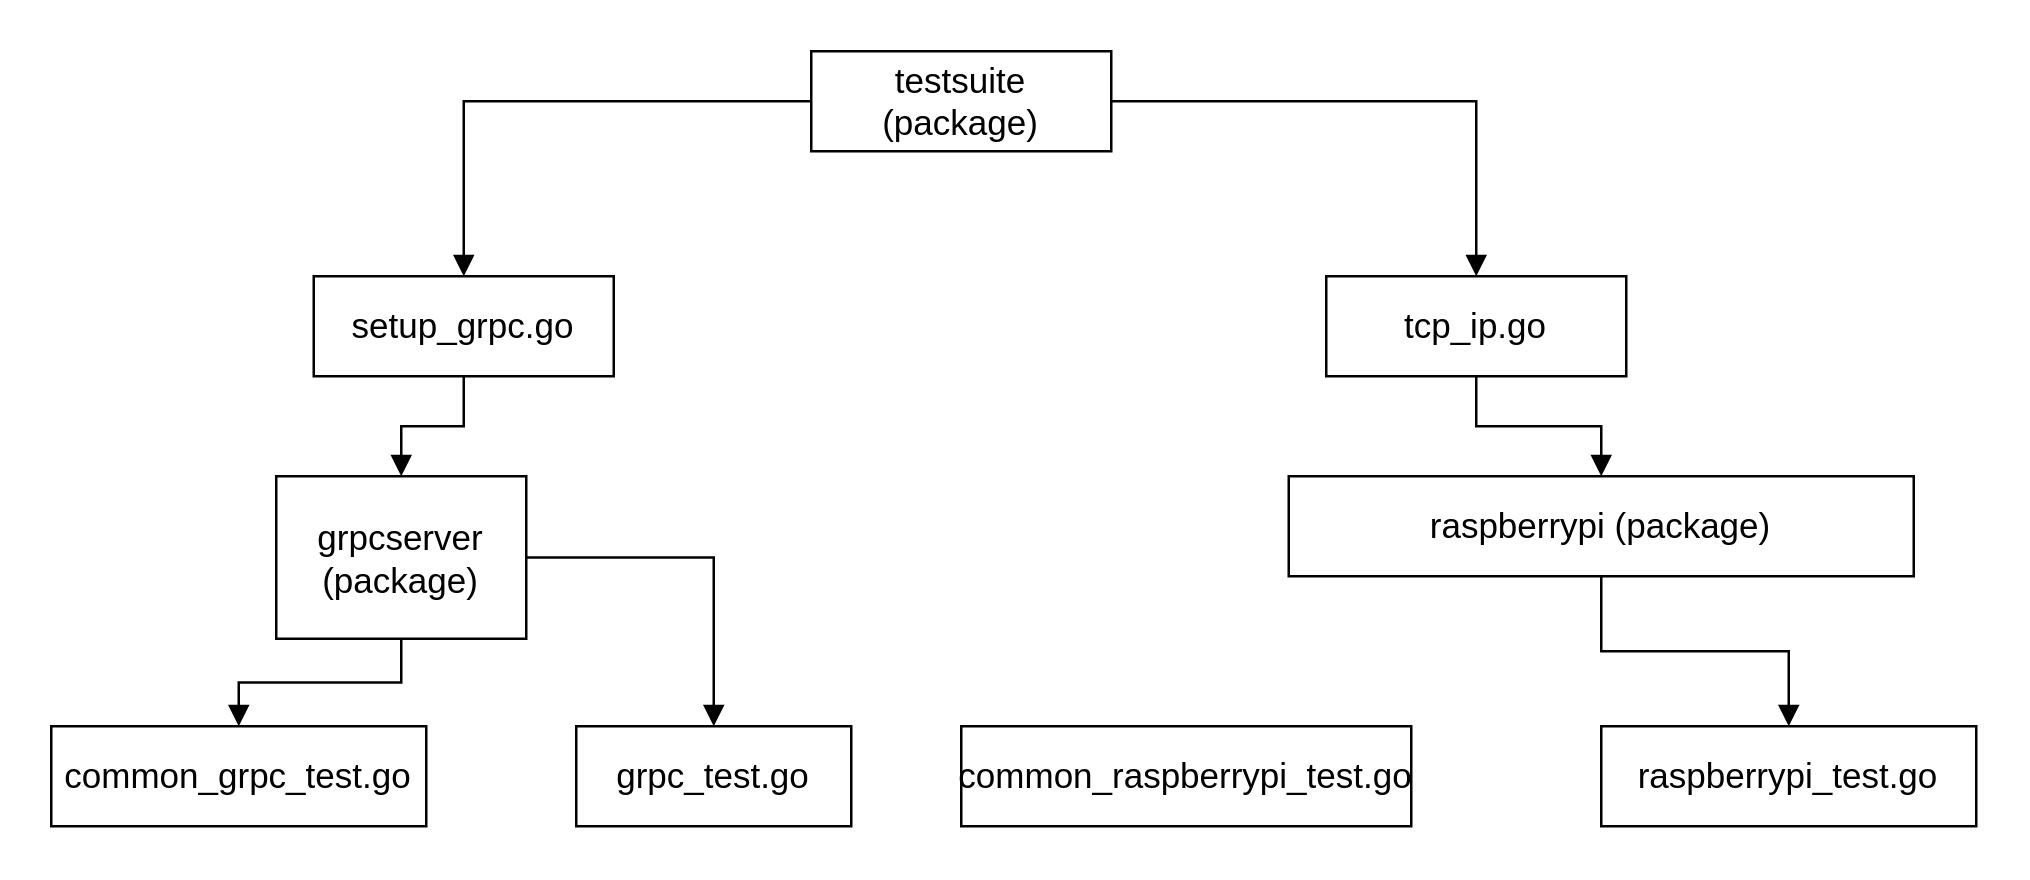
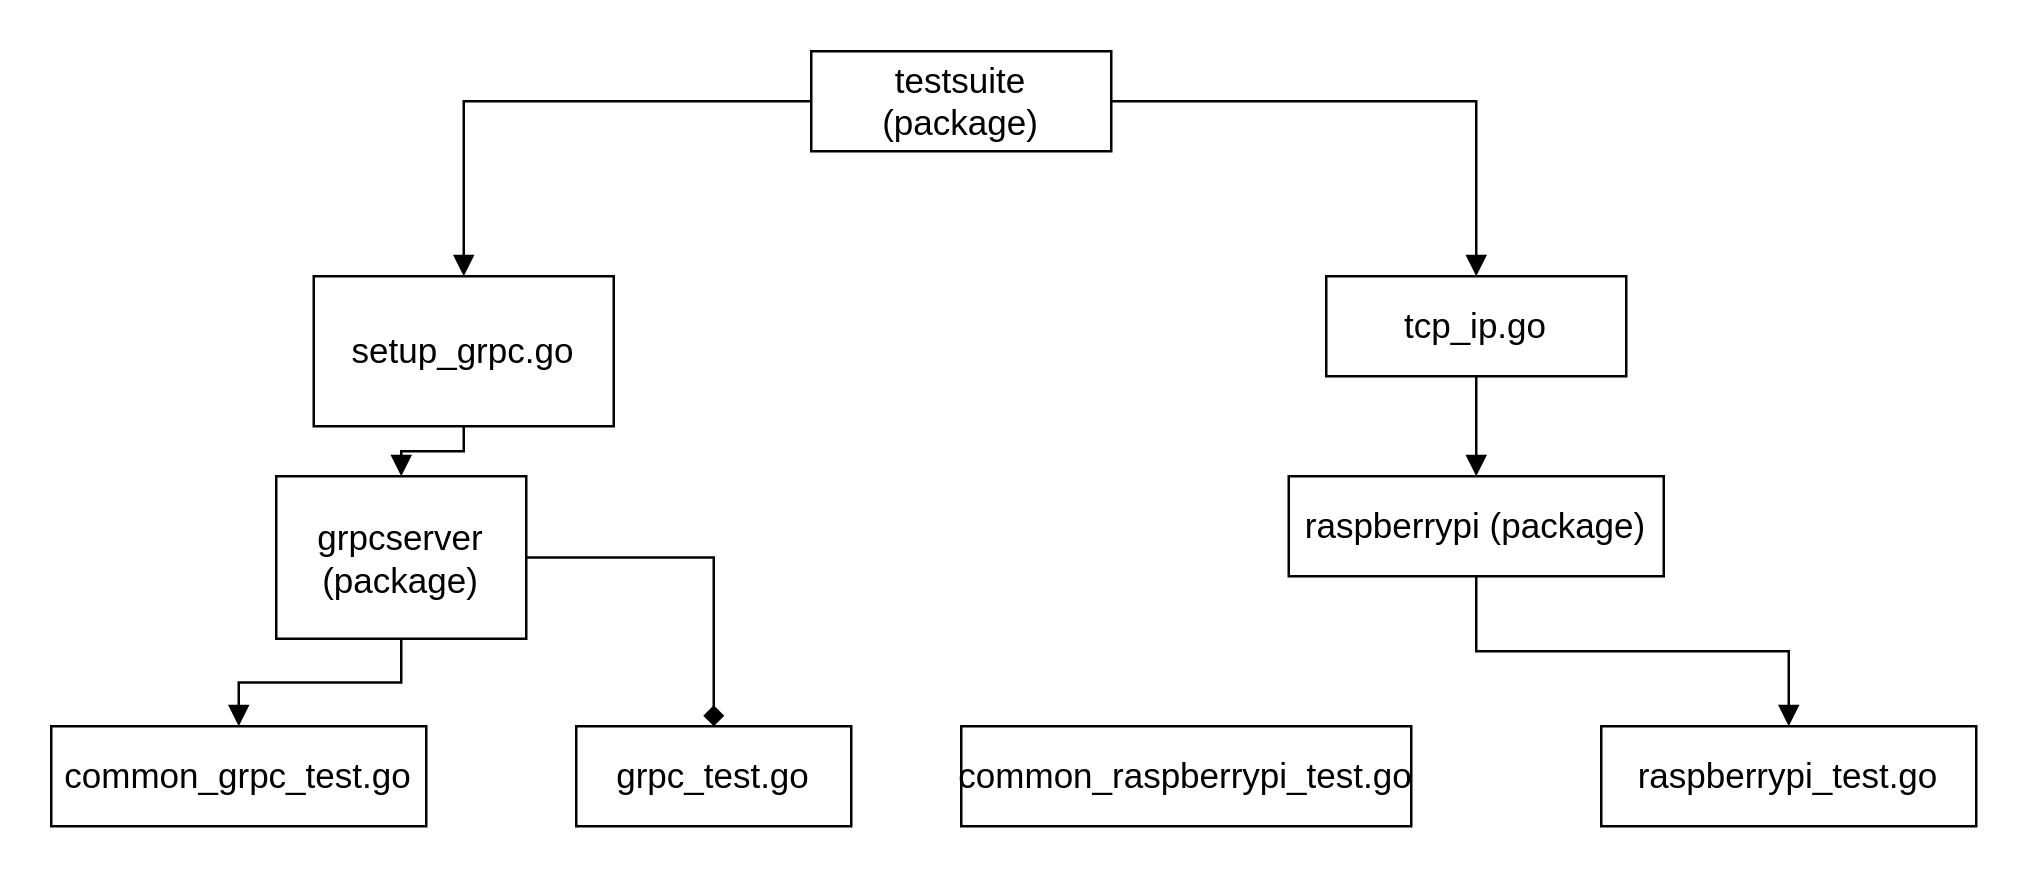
node "setup_grpc.go": size 300x100 -> 300x150
node "raspberrypi (package)": size 625x100 -> 375x100
edge "grpcserver (package)" -> "grpc_test.go": arrowhead block -> diamond
